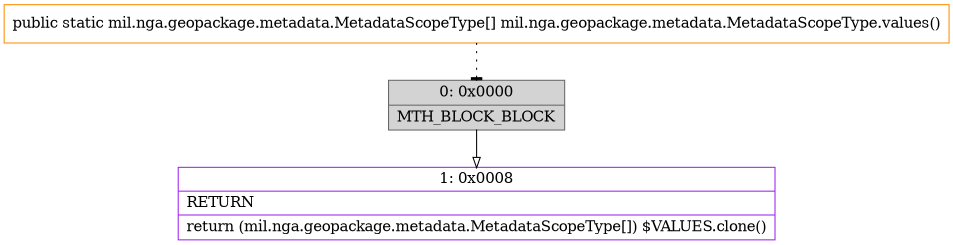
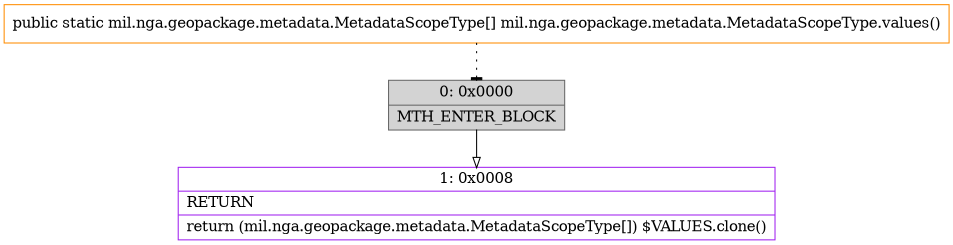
node "0: 0x0000": text "MTH_BLOCK_BLOCK" -> "MTH_ENTER_BLOCK"
